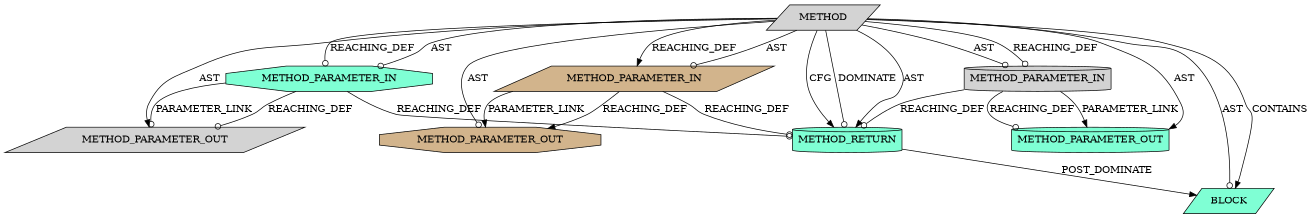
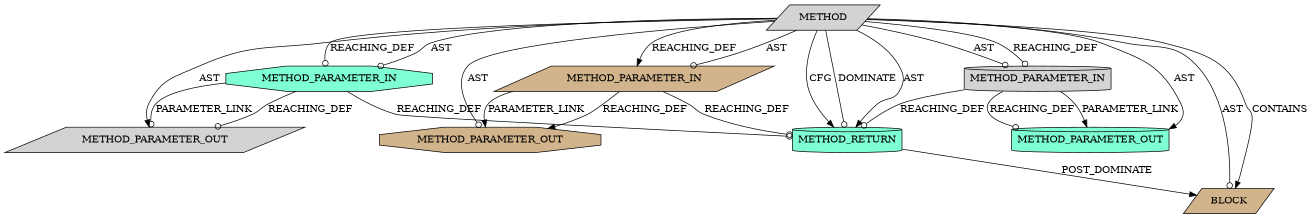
node "BLOCK": fillcolor aquamarine -> tan
